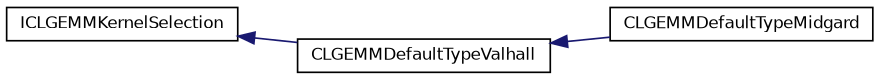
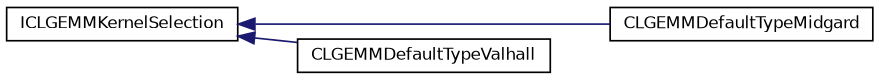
edge "CLGEMMDefaultTypeMidgard" -> "CLGEMMDefaultTypeValhall": now "CLGEMMDefaultTypeMidgard" -> "ICLGEMMKernelSelection"
